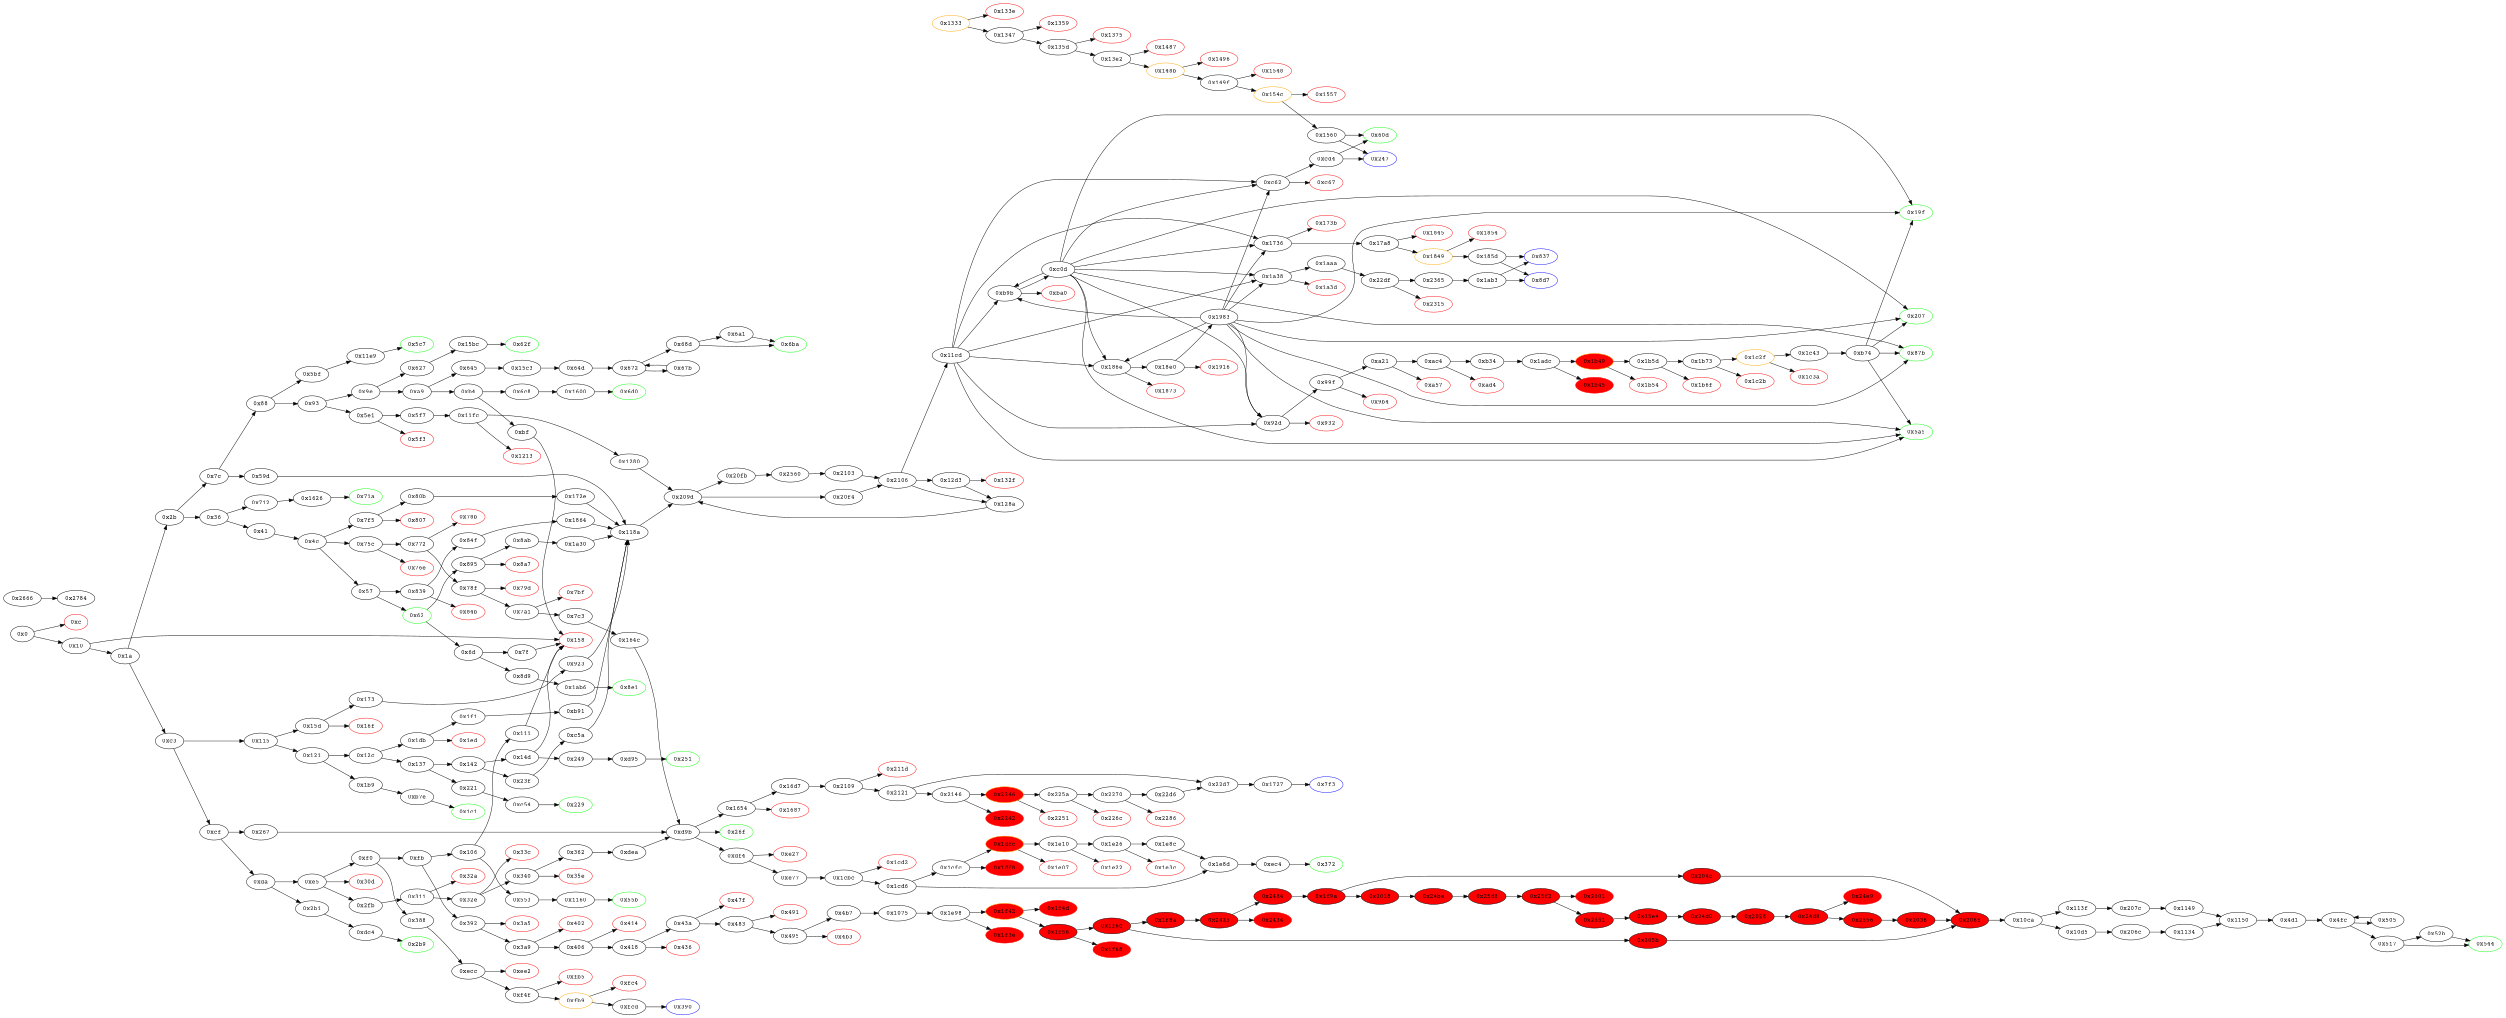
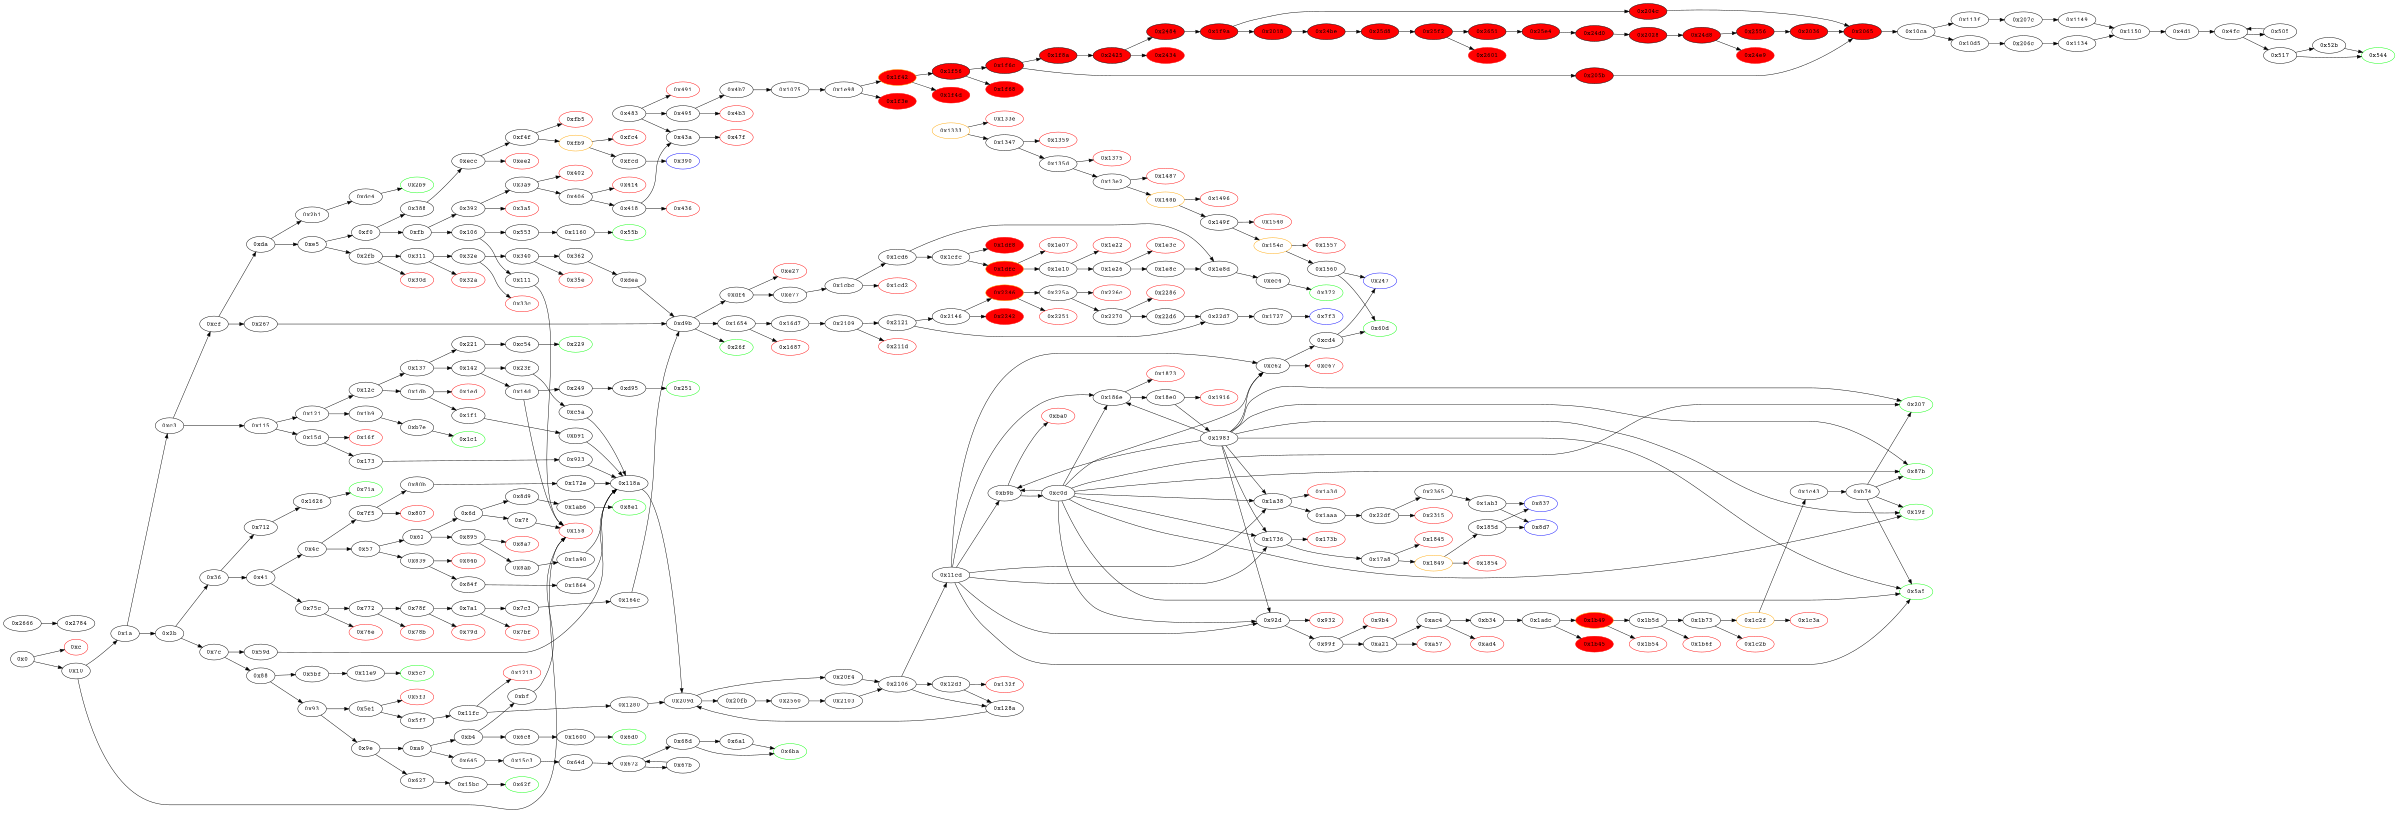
edge "0x4c" -> "0x75c": now "0x41" -> "0x75c"
node "0x1a30": label "0x1a30" -> "0x1a90"
node "0x62": color green -> black
edge "0xe5" -> "0x30d": now "0x2fb" -> "0x30d"
edge "0x43a" -> "0x483": reversed
